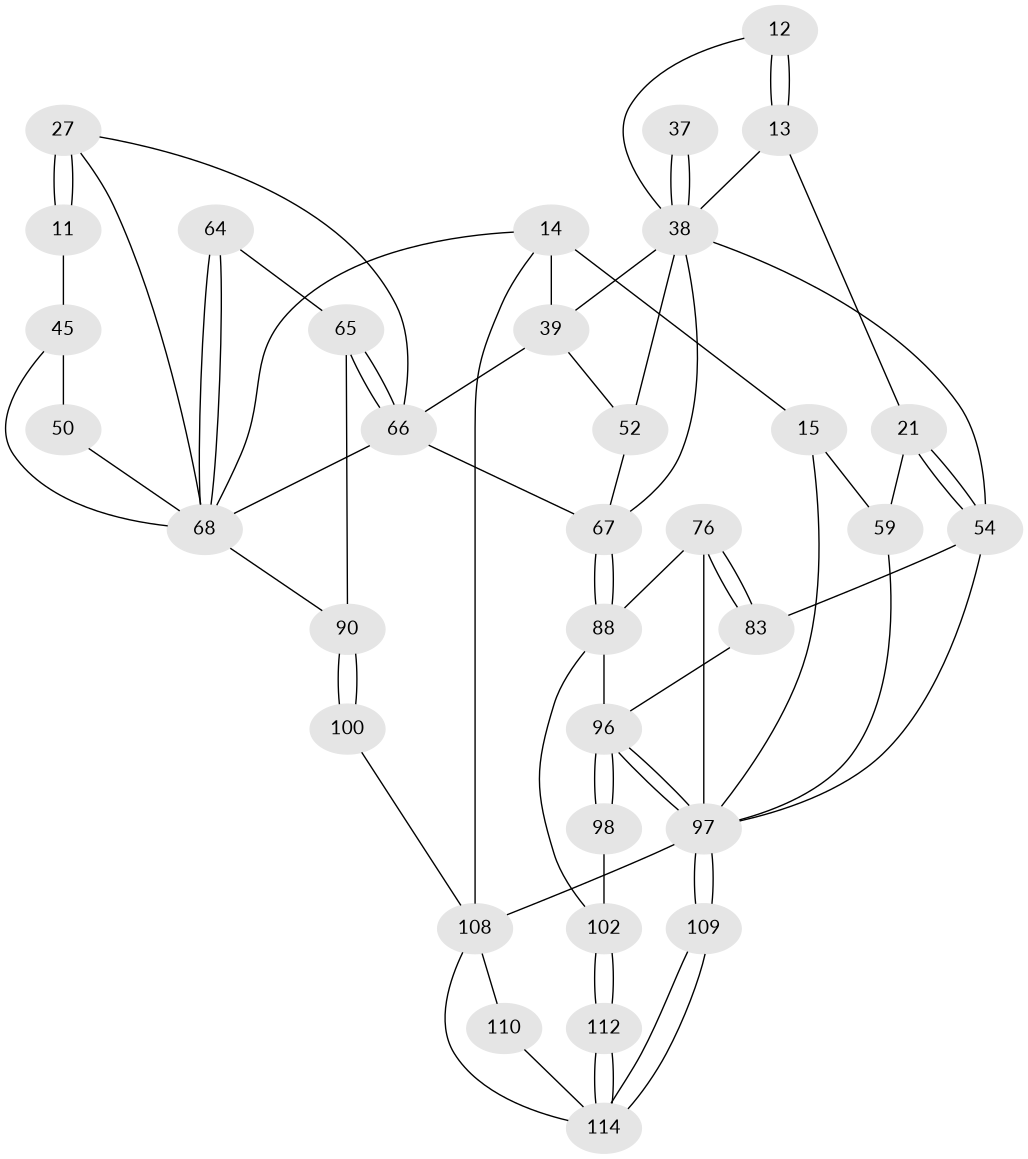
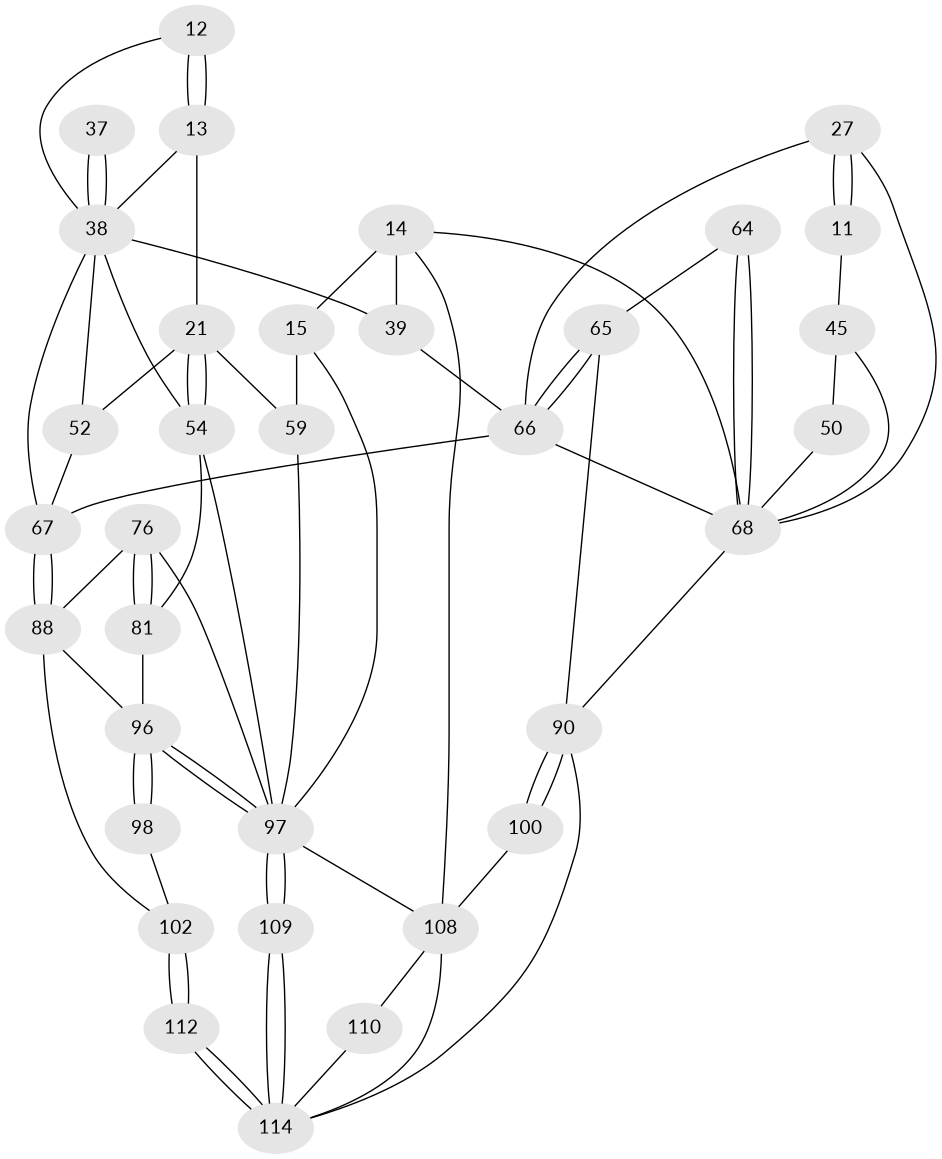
edge "39" -- "52": now "21" -- "52"
node "83": label "83" -> "81"
edge "90" -- "114": added
